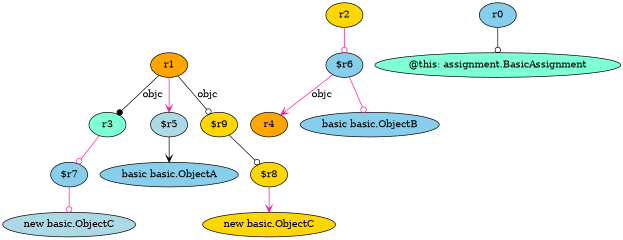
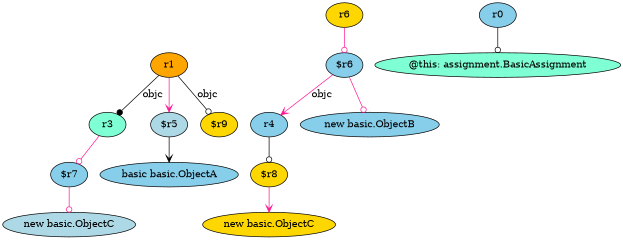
node "r2": label "r2" -> "r6"
node "r4": fillcolor orange -> skyblue
node "basic basic.ObjectB": label "basic basic.ObjectB" -> "new basic.ObjectB"
edge "$r9" -> "$r8": now "r4" -> "$r8"
